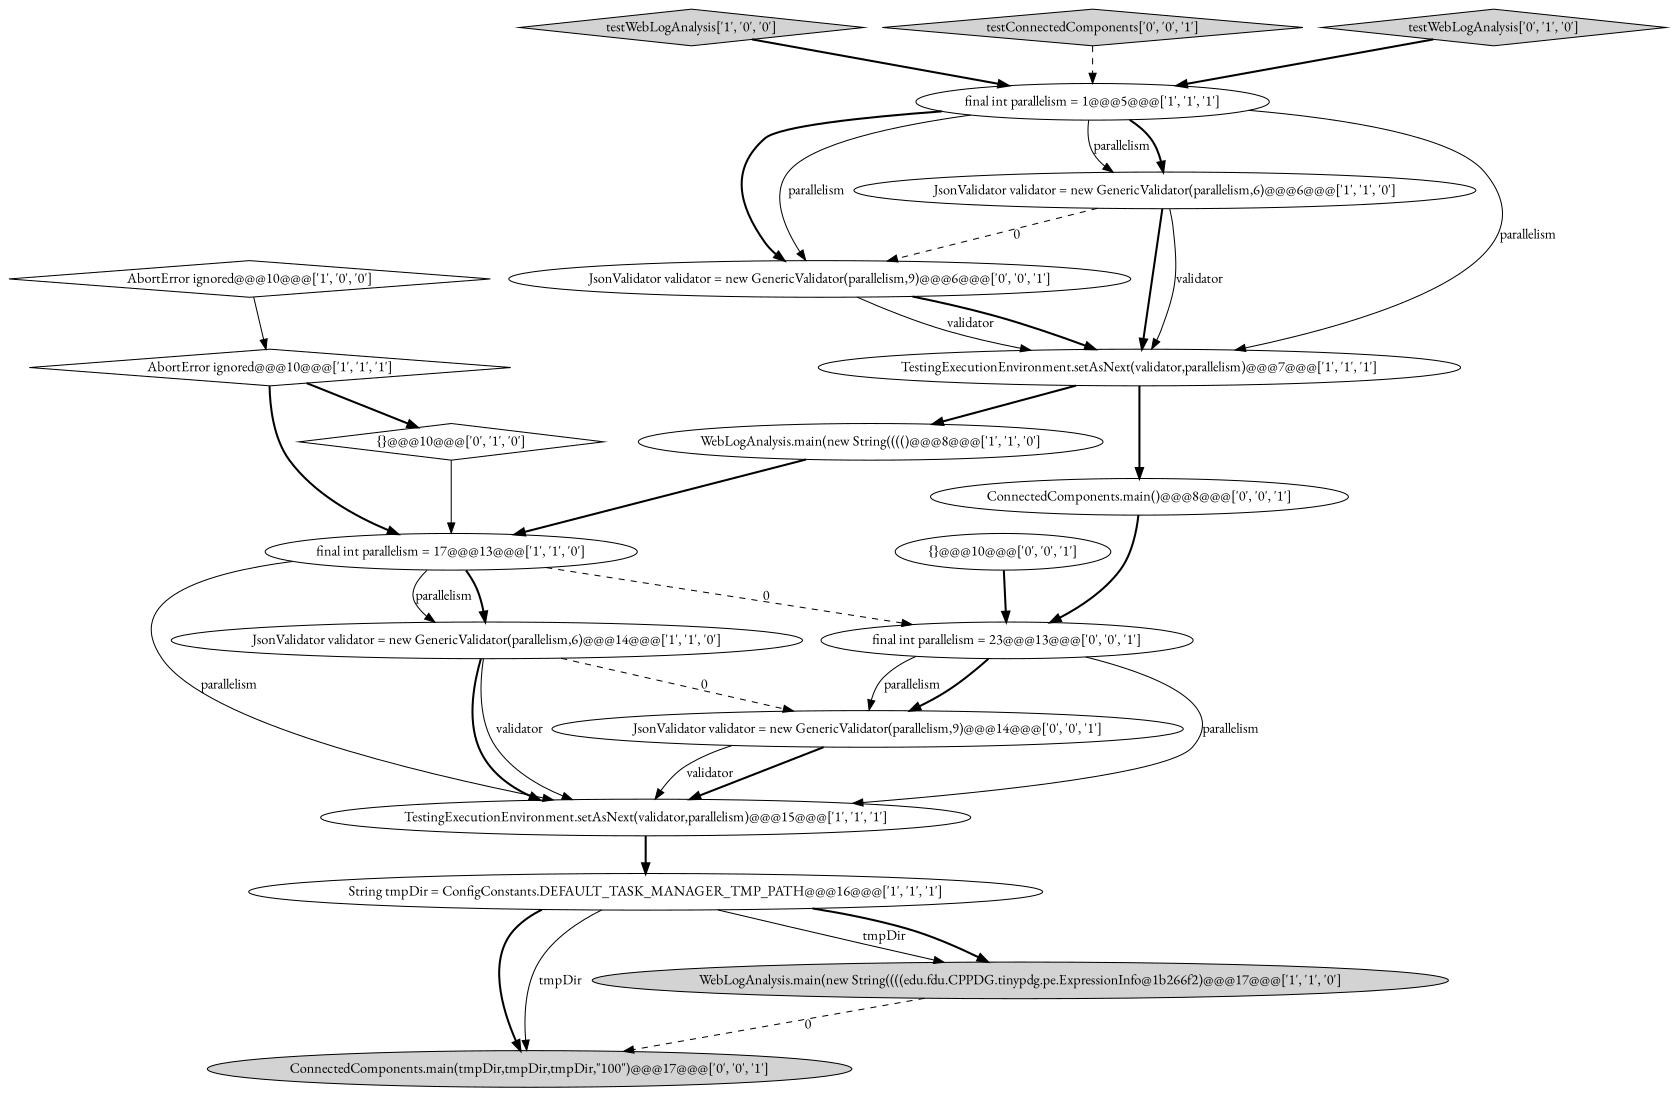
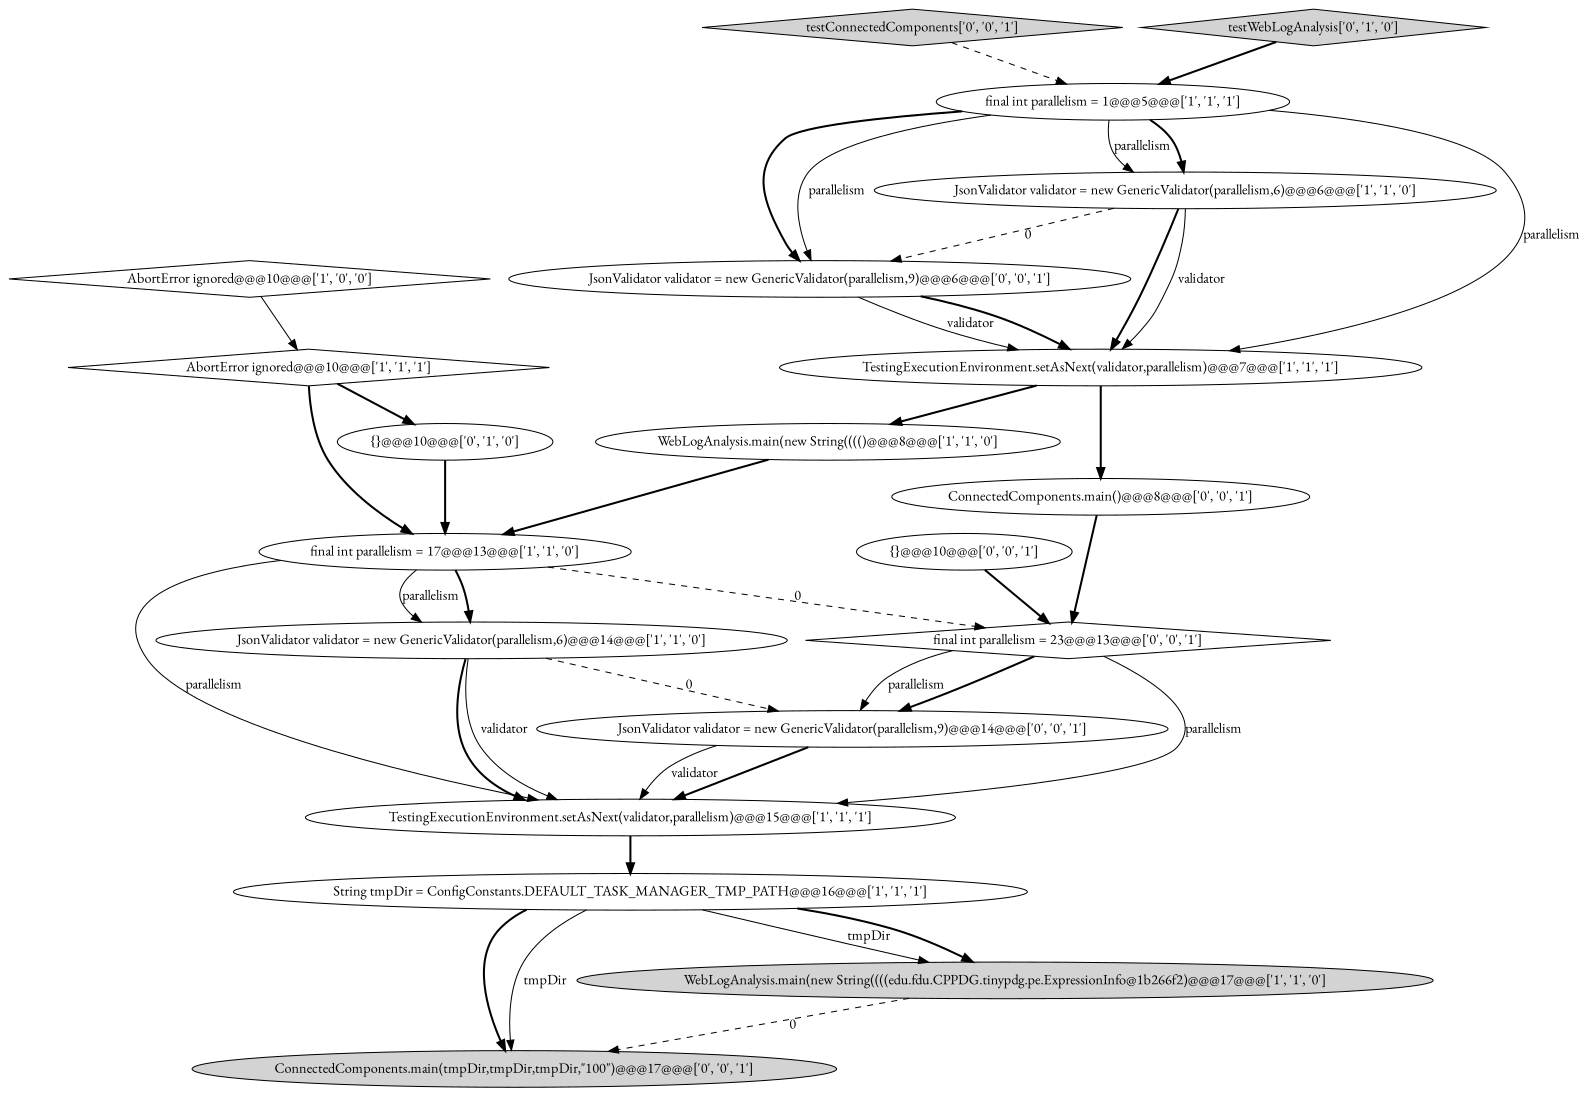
node "testWebLogAnalysis['1', '0', '0']": removed
node "{}@@@10@@@['0', '1', '0']": shape diamond -> ellipse
edge "{}@@@10@@@['0', '1', '0']" -> "final int parallelism = 17@@@13@@@['1', '1', '0']": style solid -> bold
node "final int parallelism = 23@@@13@@@['0', '0', '1']": shape ellipse -> diamond
